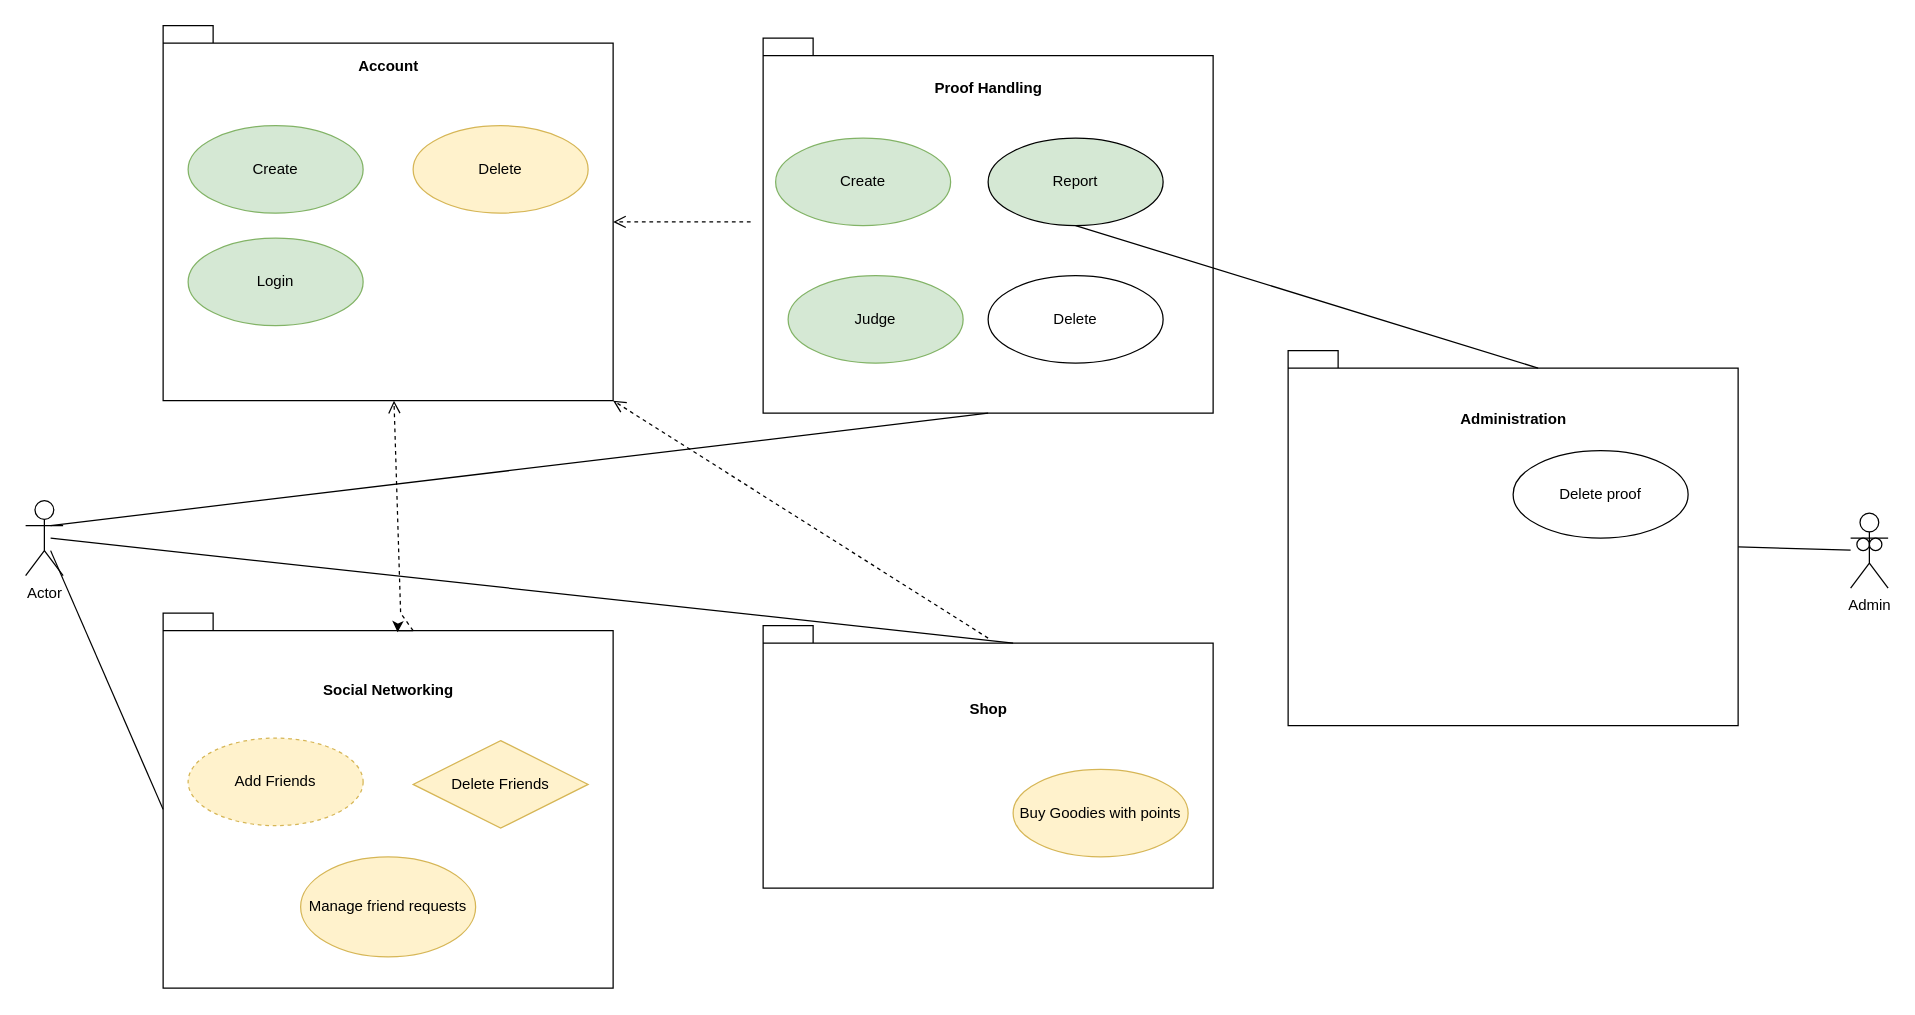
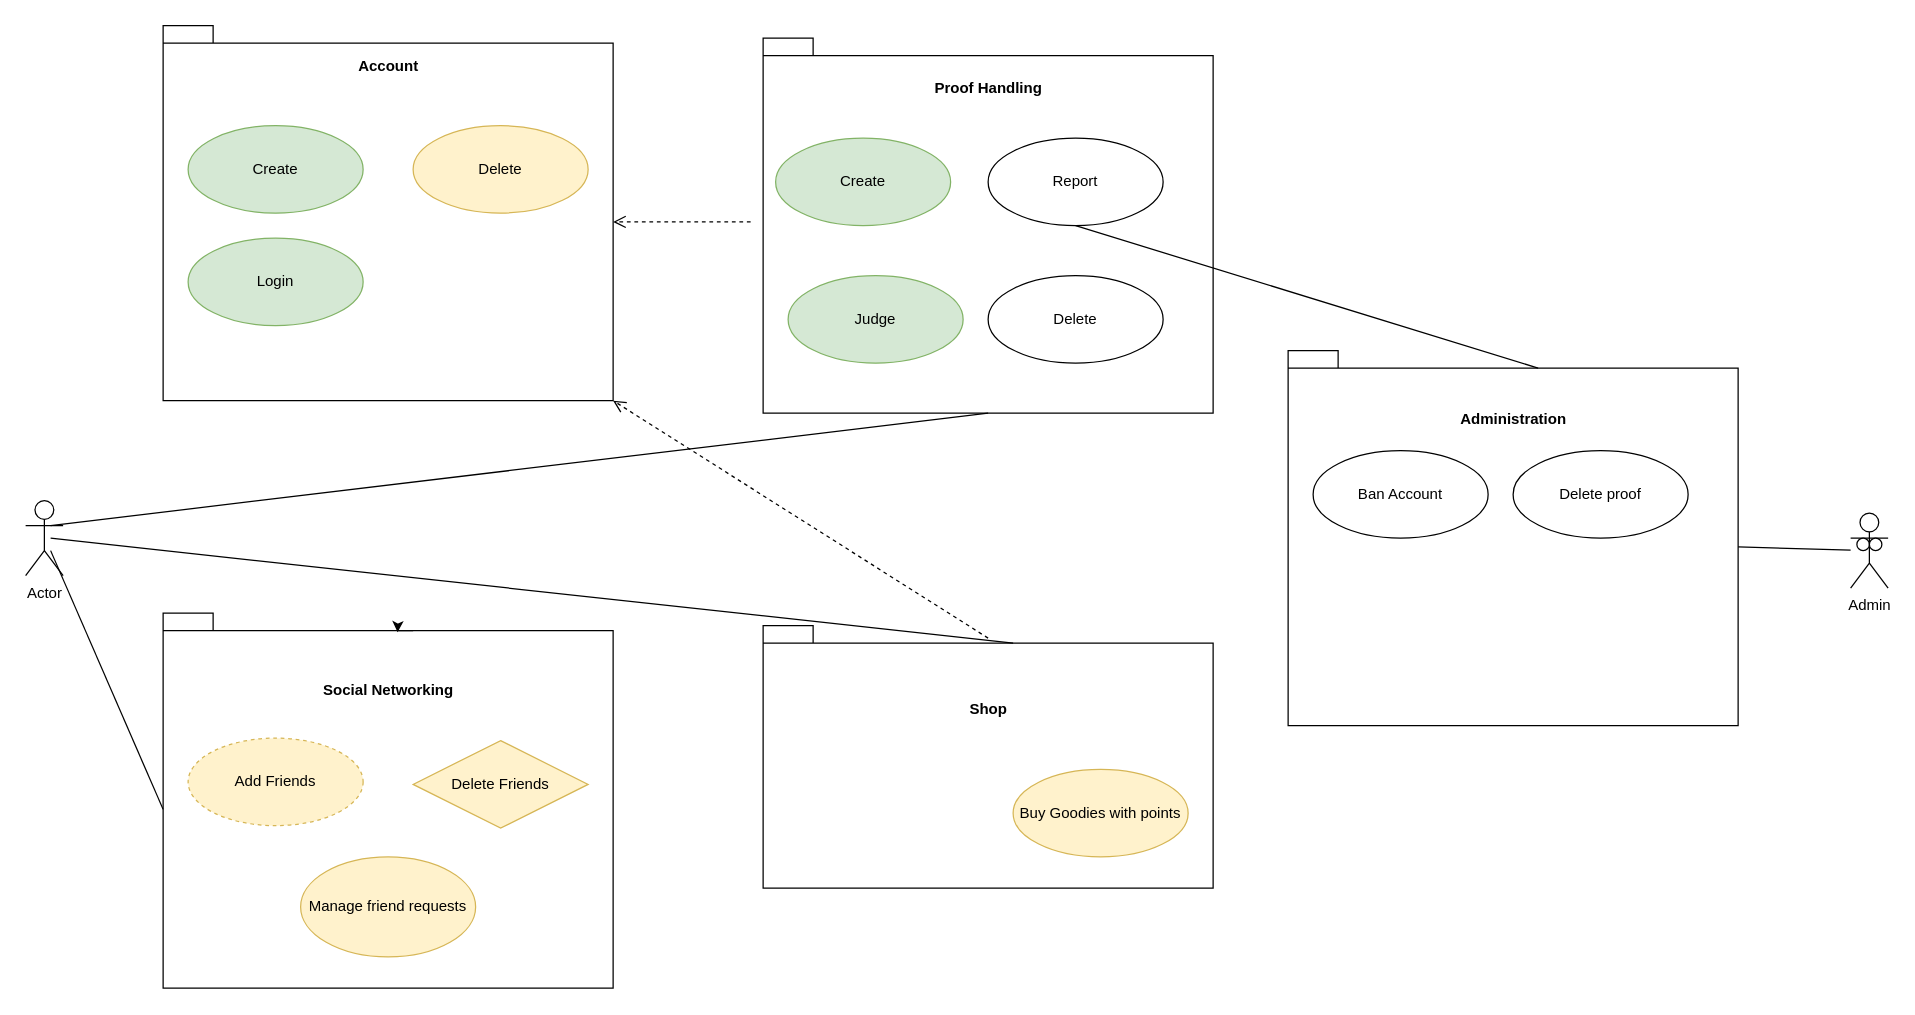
node "Report": fillcolor #d5e8d4 -> #ffffff
node "Ban Account": added
edge "Social Networking" -> "Account": removed
